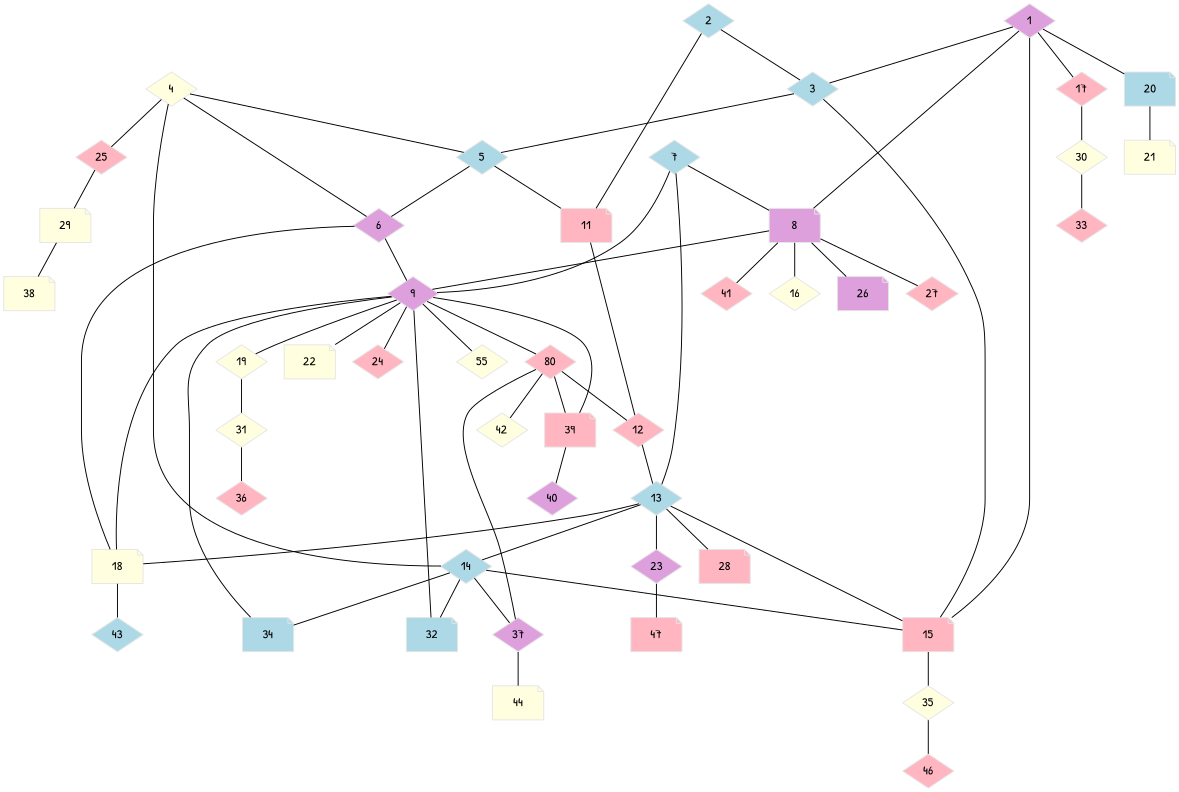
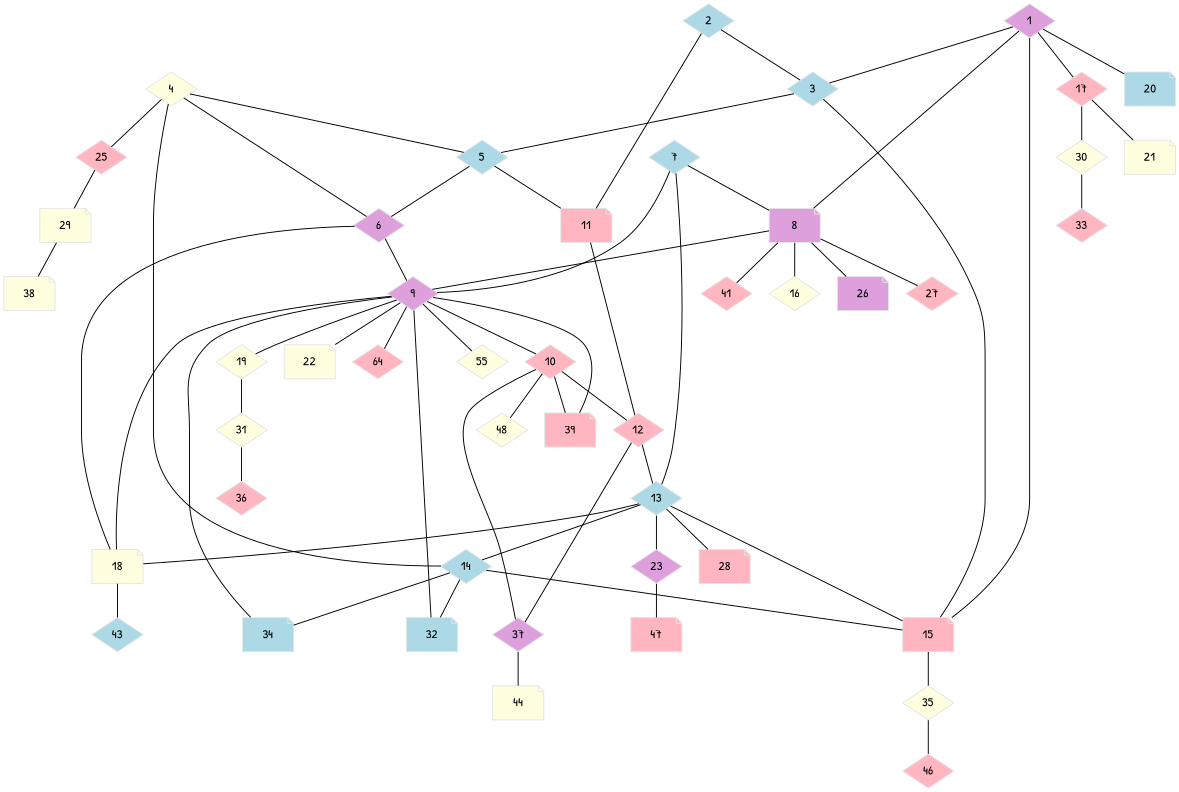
edge "20" -- "21": now "17" -- "21"
node "24": label "24" -> "64"
node "80": label "80" -> "10"
node "42": label "42" -> "48"
node "40": removed
edge "14" -- "37": now "12" -- "37"
